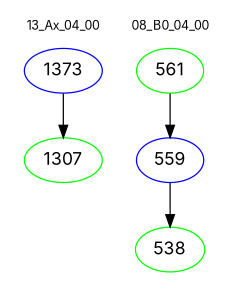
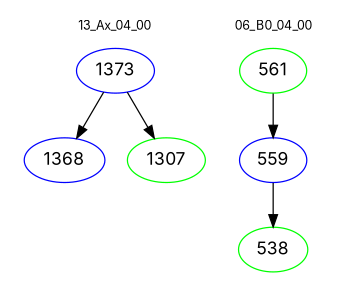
cluster "08_B0_04_00": label "08_B0_04_00" -> "06_B0_04_00"
node "1368": added
